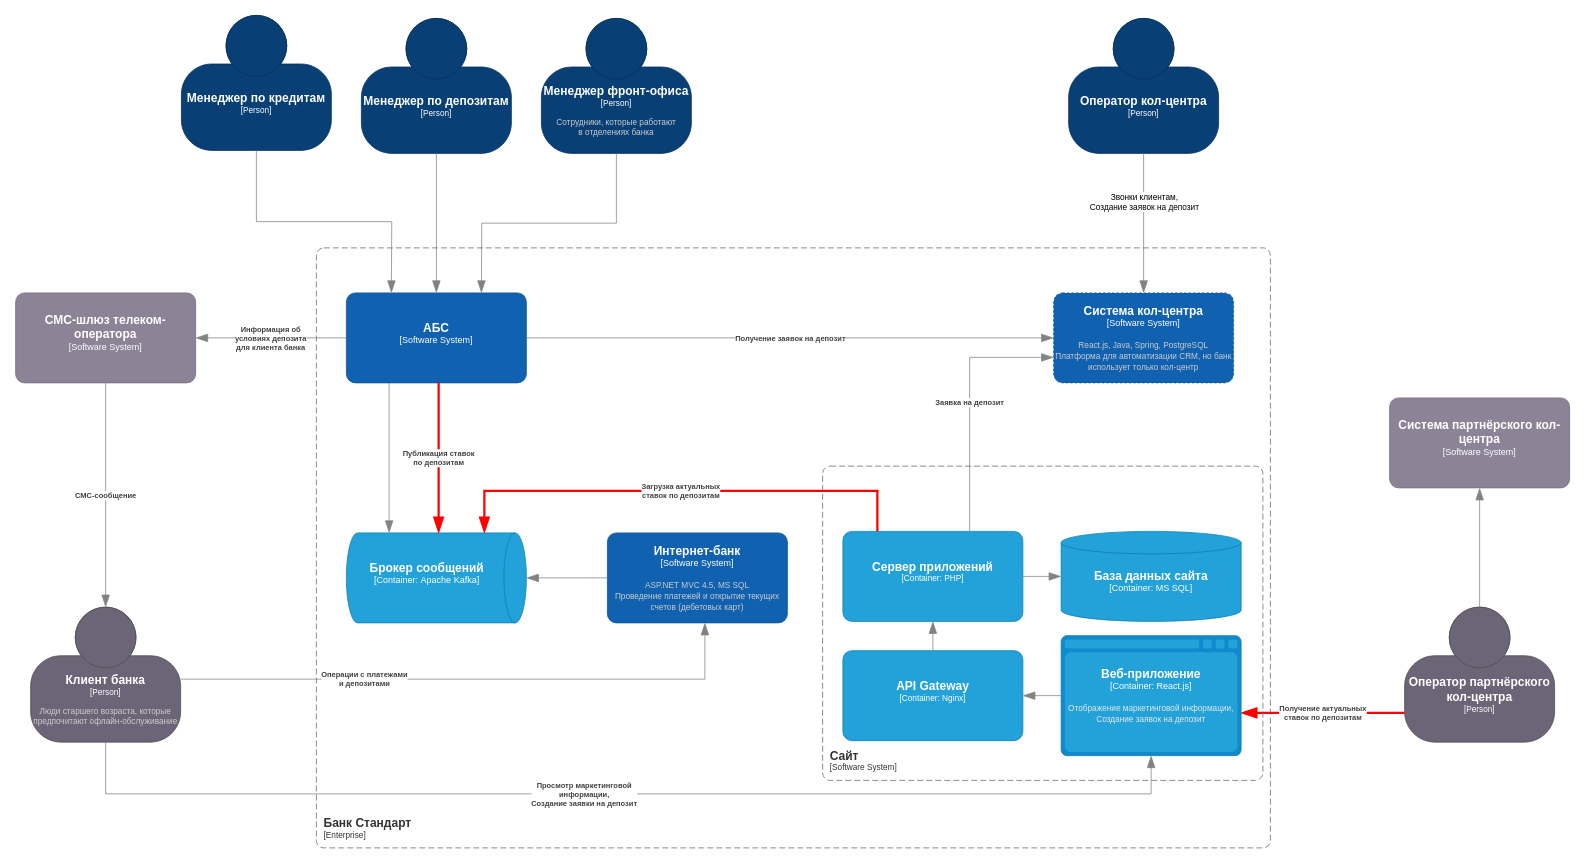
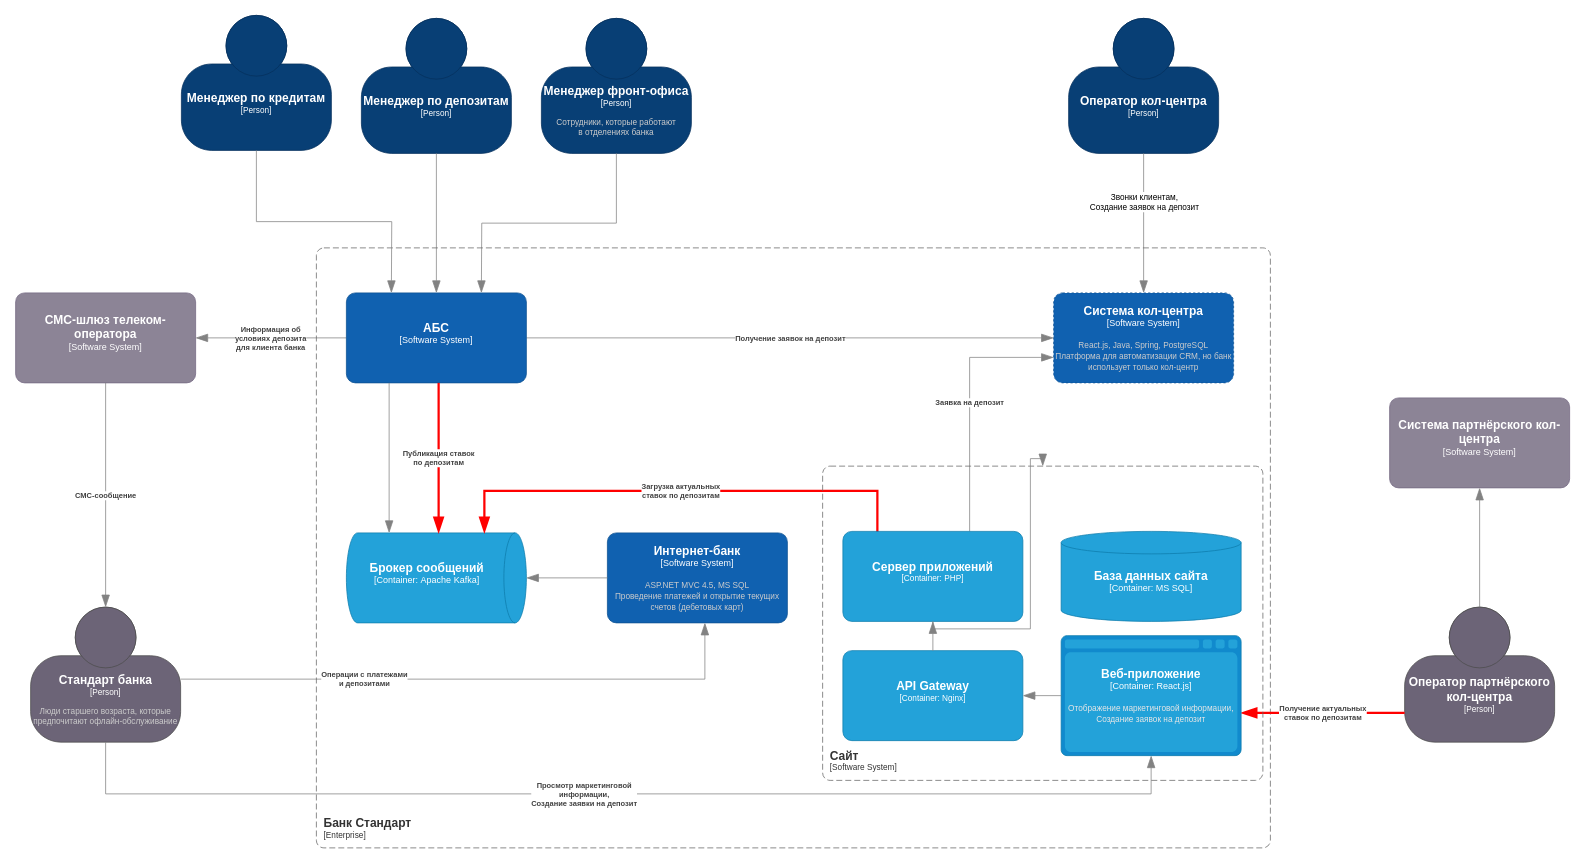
edge "Сервер приложений [Container: PHP]" -> "База данных сайта [Container: MS SQL]": now "Сервер приложений [Container: PHP]" -> "Сайт [Software System]"
node "Клиент банка [Person] Люди старшего возраста, которые предпочитают офлайн-обслуживание": label "Клиент банка [Person] Люди старшего возраста, которые предпочитают офлайн-обслуживание" -> "Стандарт банка [Person] Люди старшего возраста, которые предпочитают офлайн-обслуживание"
